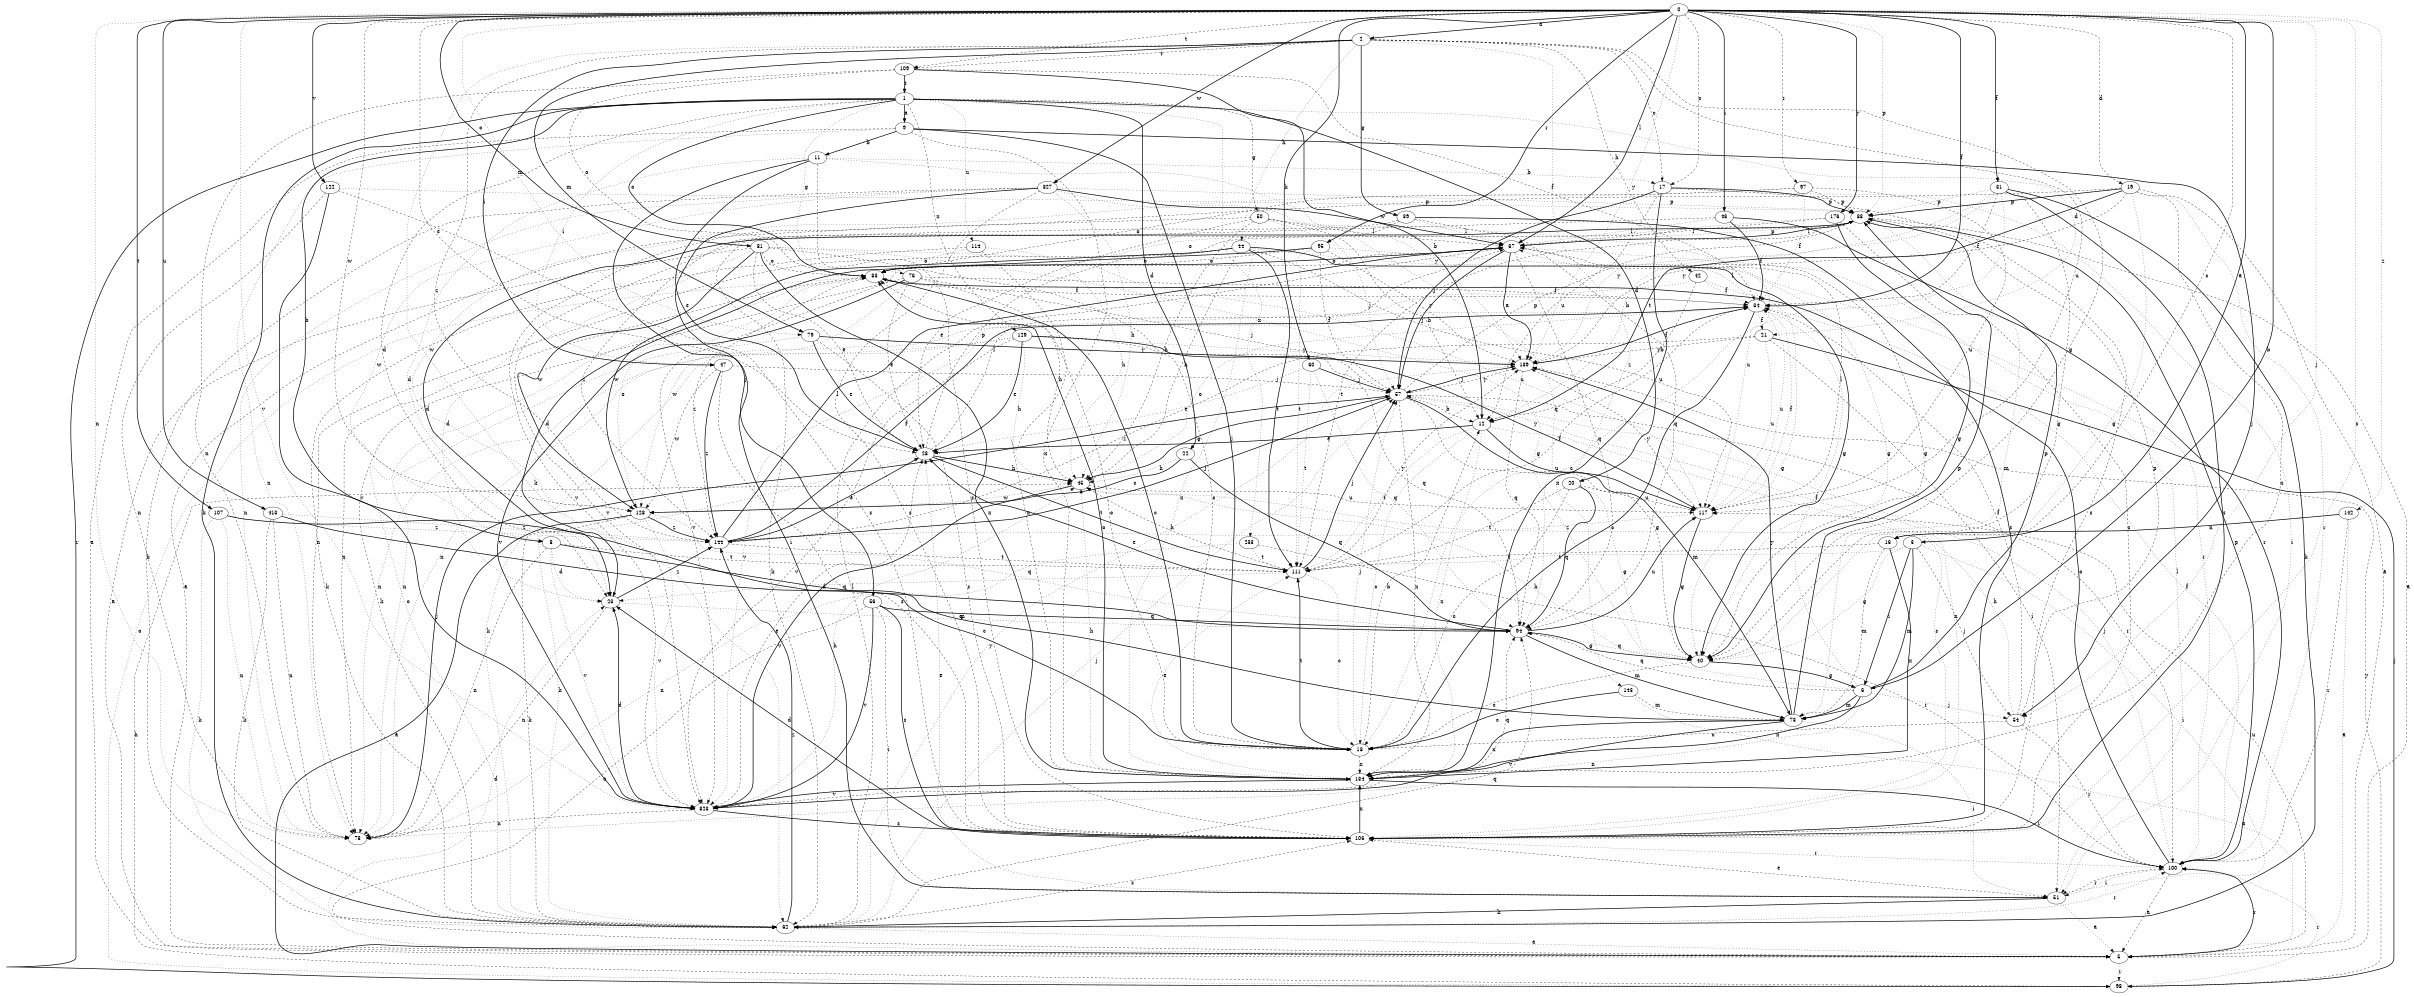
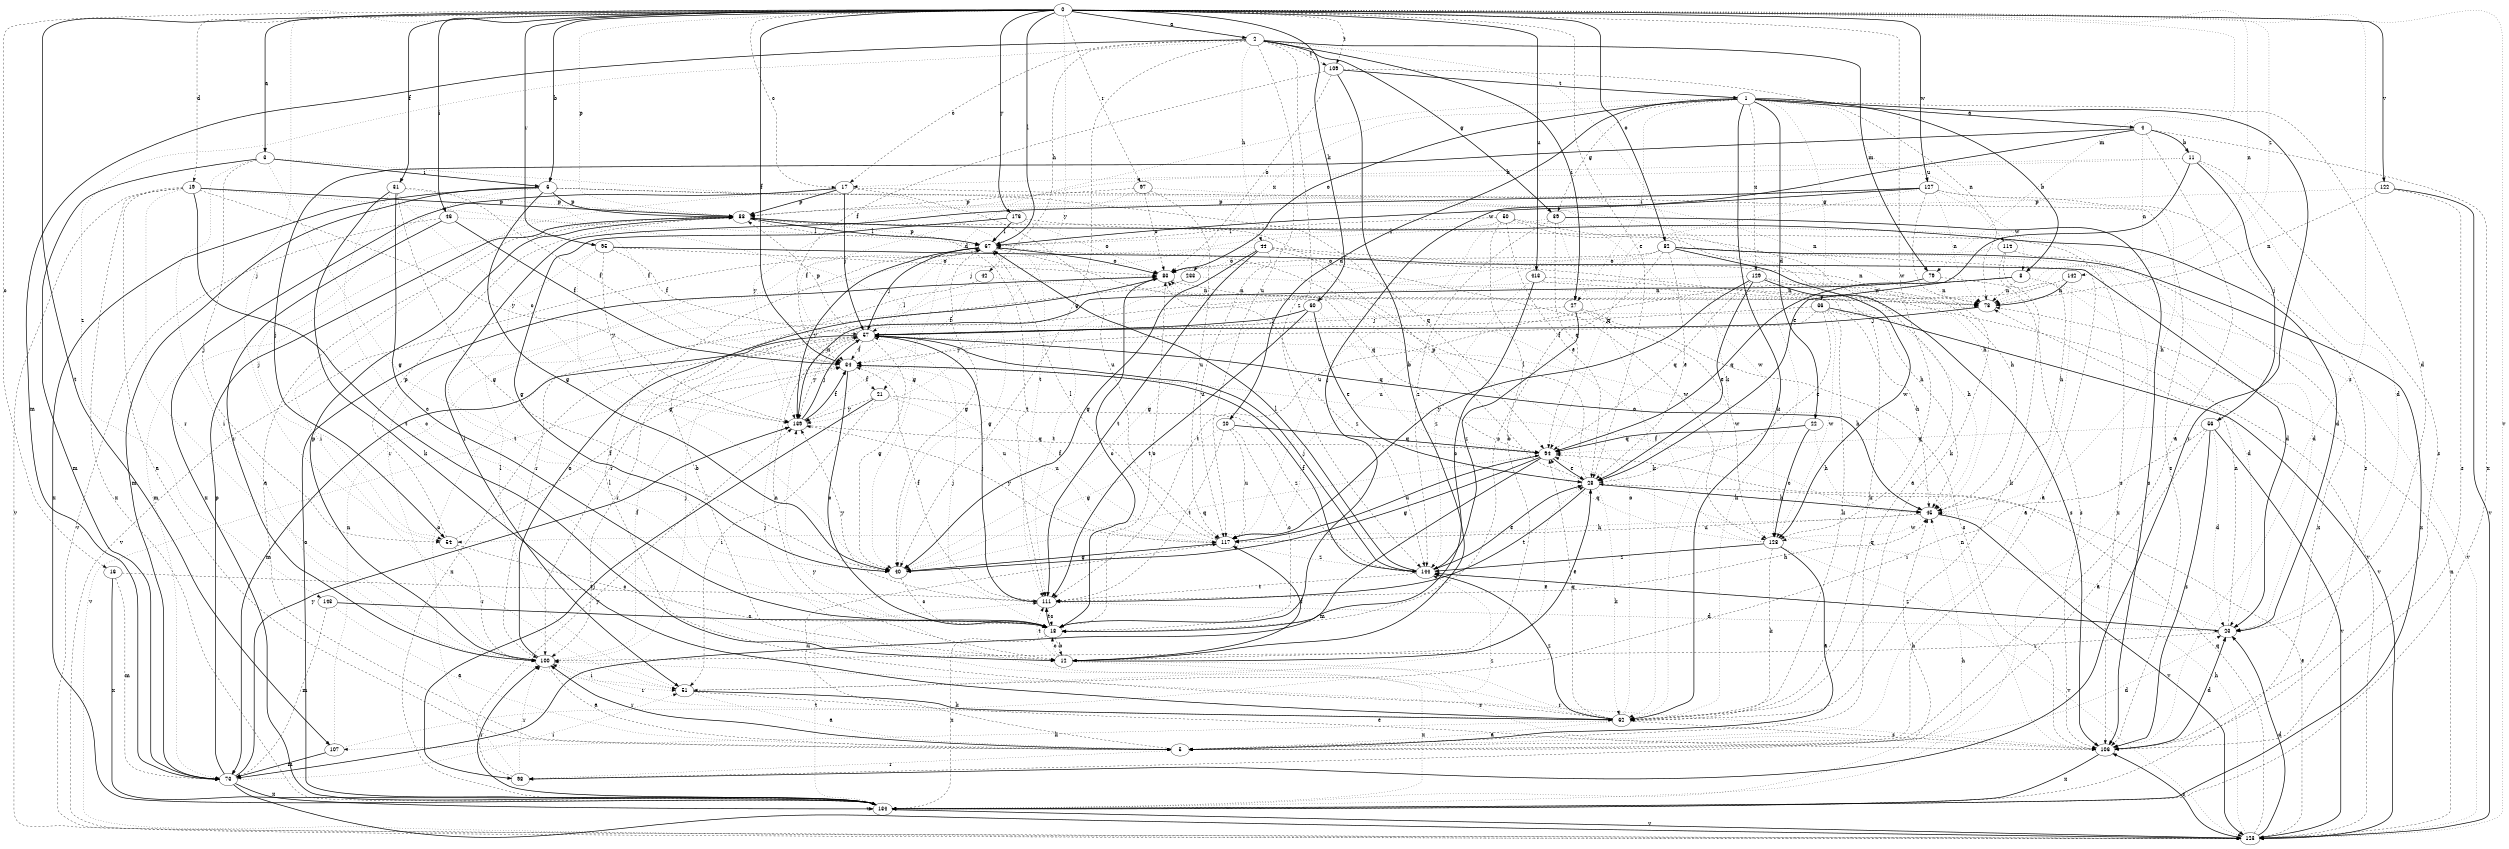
edge "2" -> "73": added, label "m"
edge "1" -> "50": now "1" -> "39"
node "9": label "9" -> "4"
node "827": label "827" -> "127"
edge "176" -> "67": style dashed -> bold
node "81": label "81" -> "82"
edge "44" -> "128": style bold -> dashed
node "76": label "76" -> "36"
edge "31" -> "139": label "y" -> "c"
edge "83" -> "34": now "57" -> "34"
edge "67" -> "139": label "a" -> "y"
edge "31" -> "12": label "b" -> "c"
edge "17" -> "12": now "17" -> "117"
edge "114" -> "45": style dotted -> dashed
edge "79" -> "139": label "y" -> "n"
node "47": label "47" -> "27"
edge "39" -> "62": style dashed -> dotted
edge "45" -> "34": label "o" -> "f"
edge "95" -> "111": now "95" -> "18"
edge "79" -> "28": removed, label "e"
edge "57" -> "12": label "b" -> "n"
edge "31" -> "18": style dotted -> bold
edge "60" -> "28": style dotted -> bold
edge "57" -> "45": label "g" -> "h"
edge "60" -> "111": style dotted -> bold
edge "12" -> "117": label "u" -> "f"
edge "56" -> "23": added, label "d"
edge "54" -> "45": reversed
edge "142" -> "16": now "142" -> "78"
edge "56" -> "94": style bold -> dotted
edge "40" -> "6": reversed
edge "134" -> "111": label "e" -> "t"
edge "31" -> "106": now "129" -> "106"
node "823": label "823" -> "123"
edge "51" -> "100": now "23" -> "100"
edge "107" -> "62": reversed
